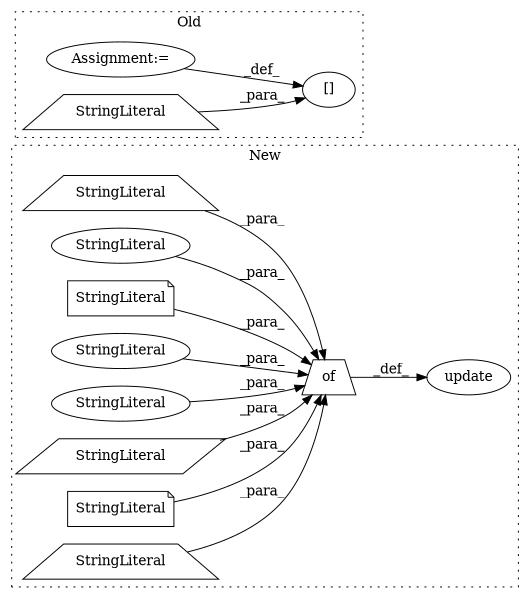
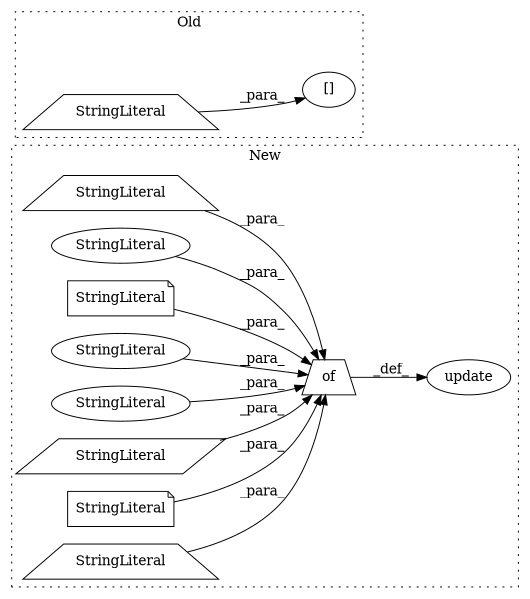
node "Assignment:=": removed
